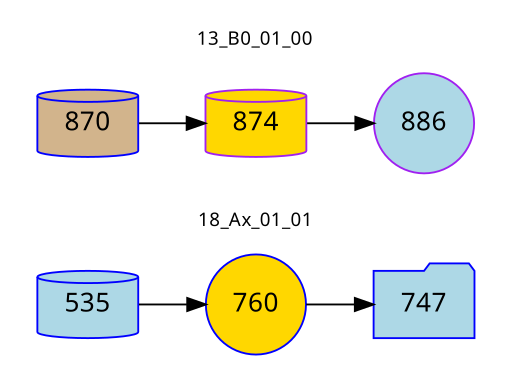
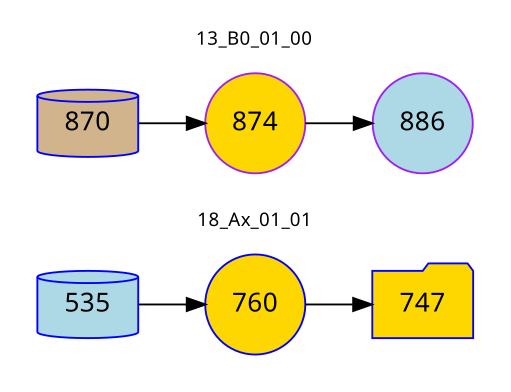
node "874": shape cylinder -> circle
node "747": fillcolor lightblue -> gold
